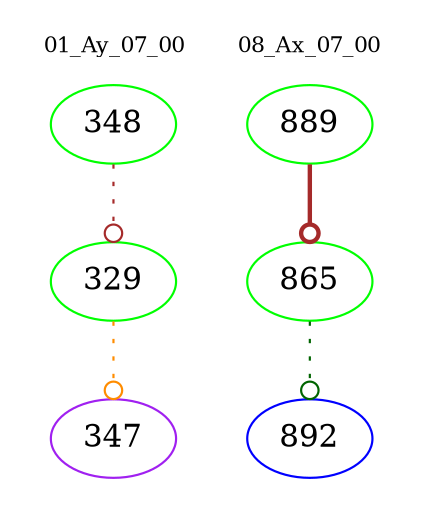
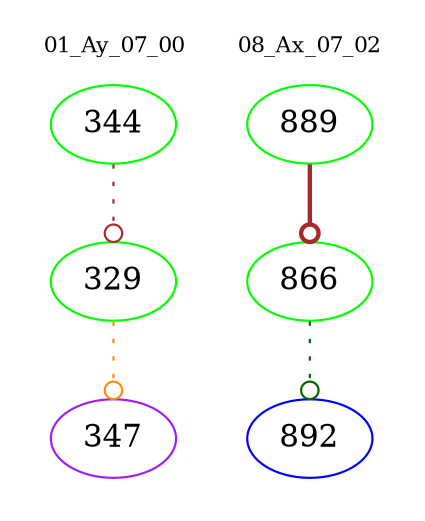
cluster "08_Ax_07_00": label "08_Ax_07_00" -> "08_Ax_07_02"
node "348": label "348" -> "344"
node "865": label "865" -> "866"
